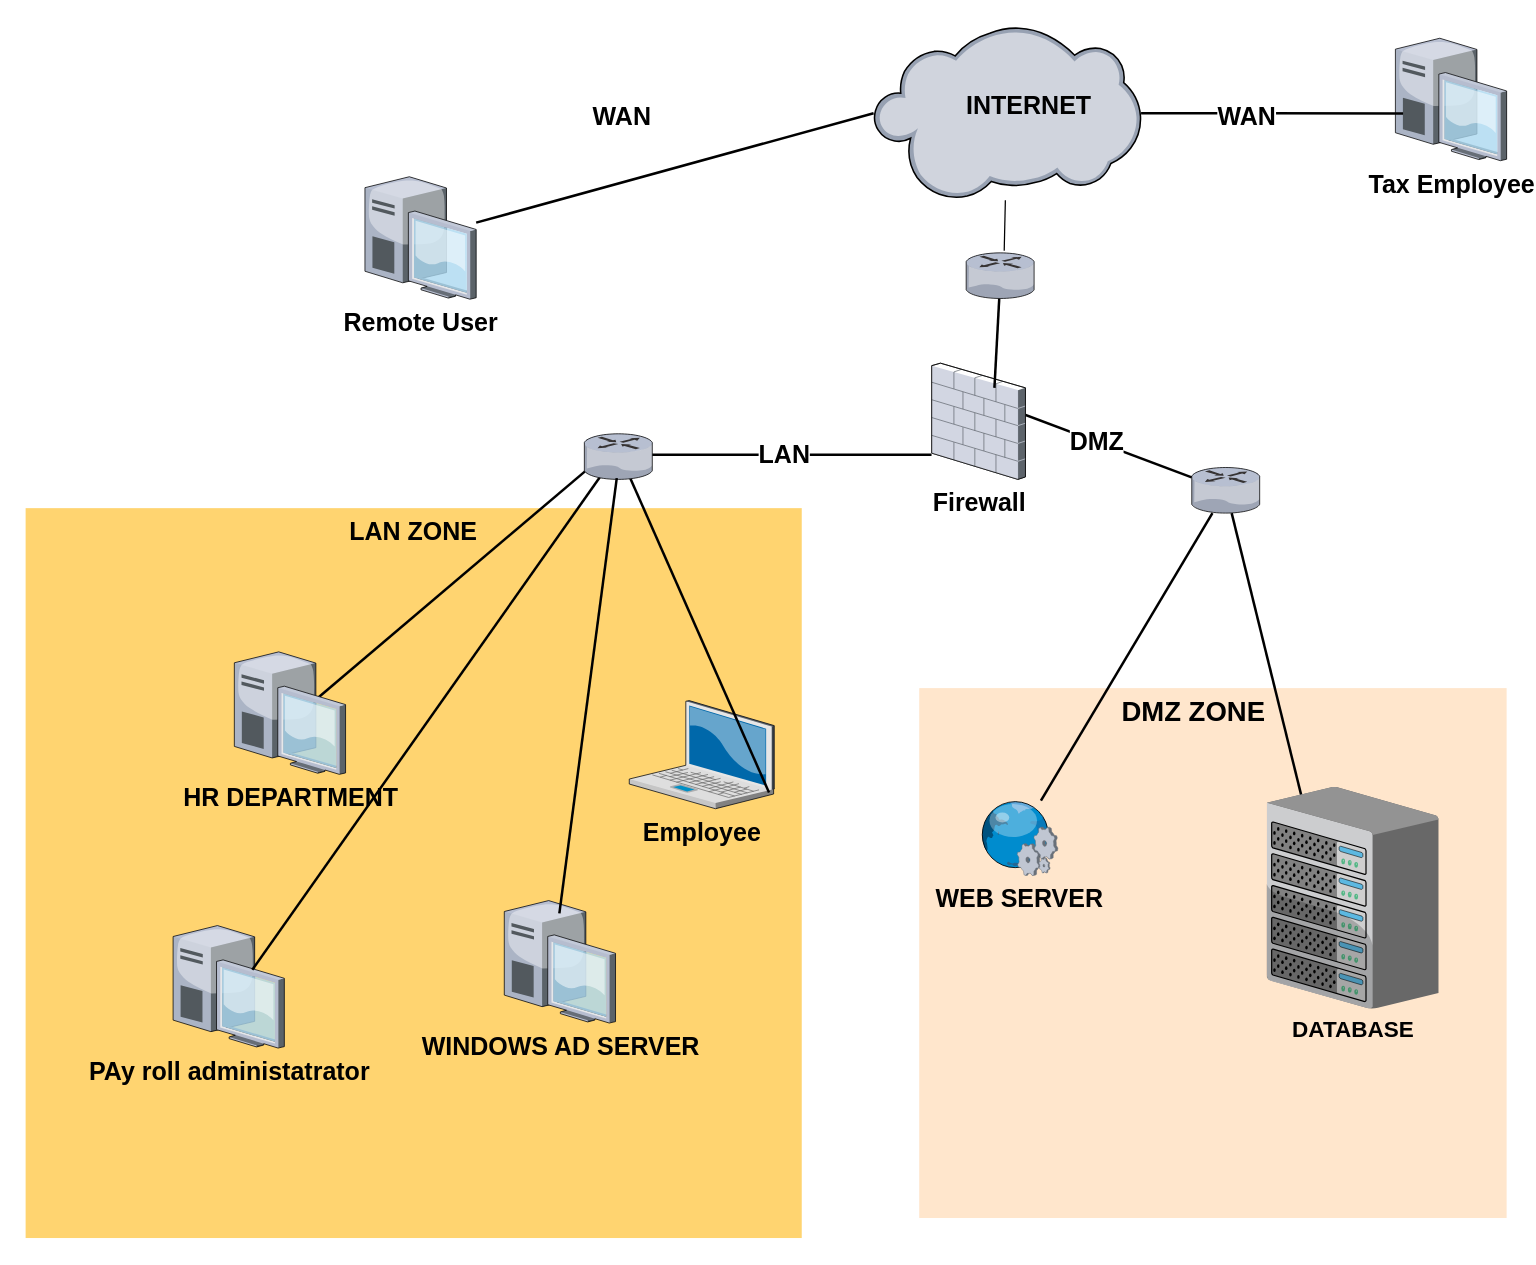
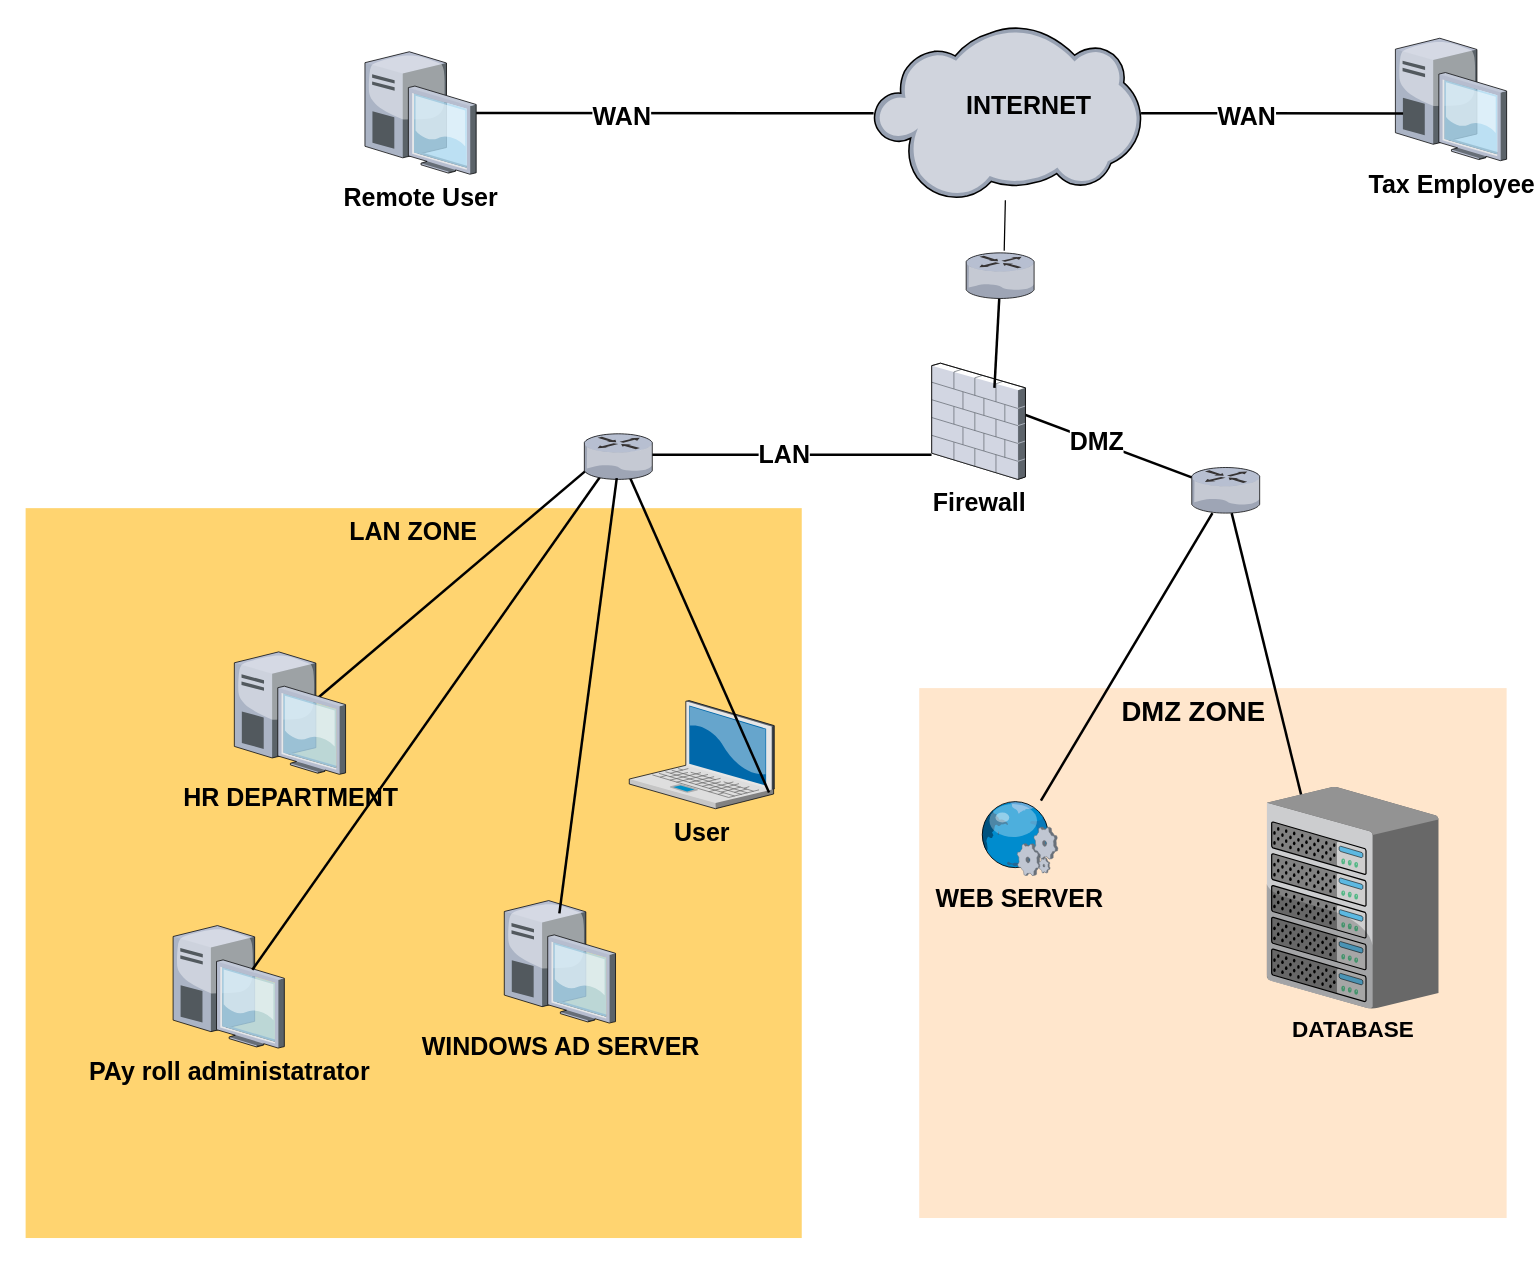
node "Remote User": moved (421, 238) -> (421, 113)
node "Employee": label "Employee" -> "User"
